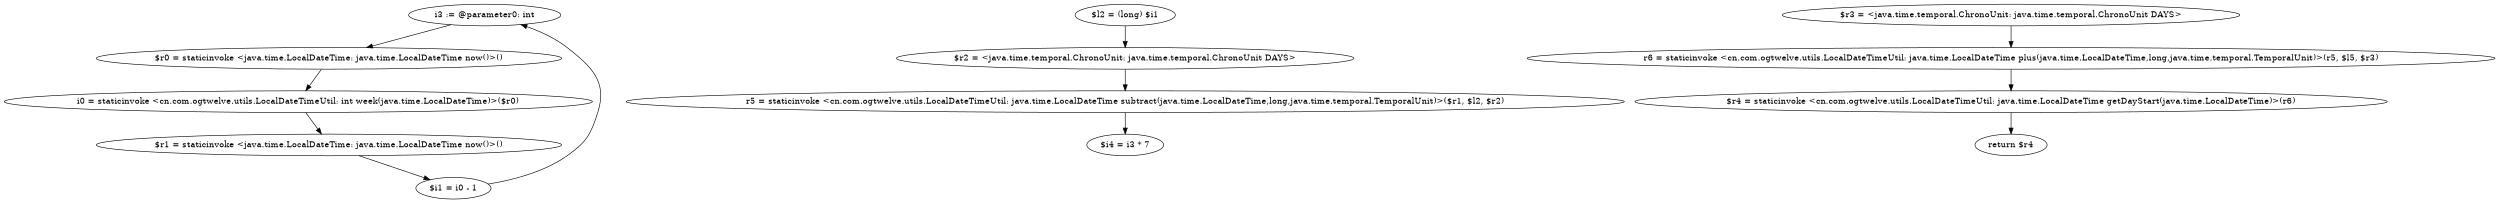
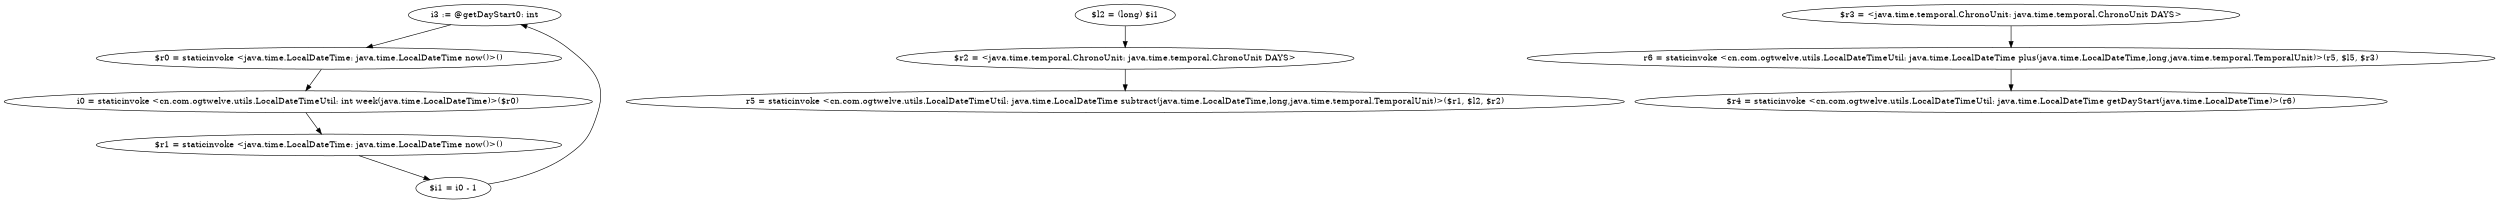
node "i3 := @parameter0: int": label "i3 := @parameter0: int" -> "i3 := @getDayStart0: int"
node "$i4 = i3 * 7": removed
node "return $r4": removed
